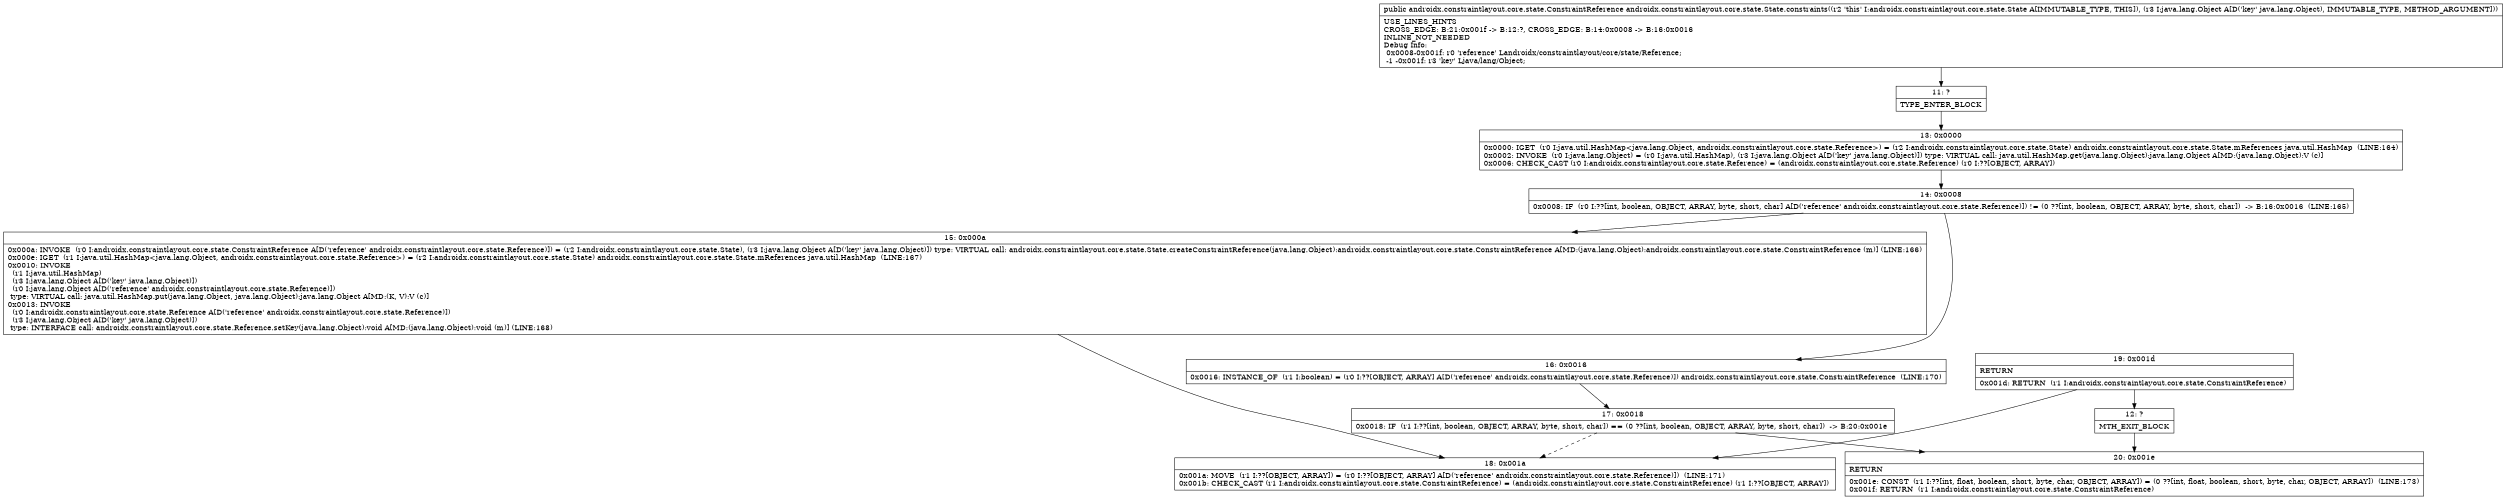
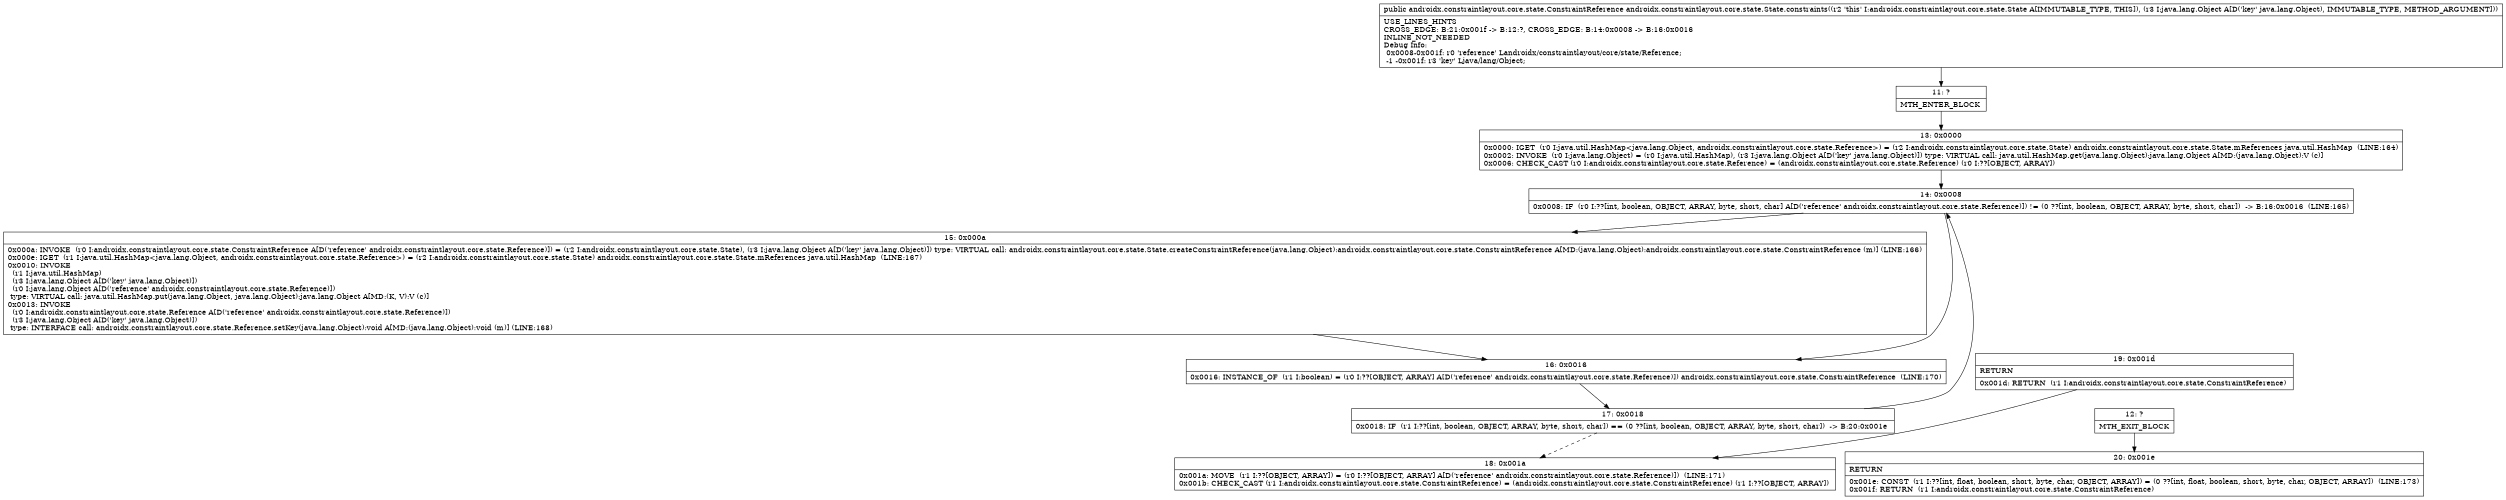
node "11: ?": text "TYPE_ENTER_BLOCK" -> "MTH_ENTER_BLOCK"
edge "19: 0x001d" -> "12: ?": removed
edge "15: 0x000a" -> "18: 0x001a": now "15: 0x000a" -> "16: 0x0016"
edge "17: 0x0018" -> "20: 0x001e": now "17: 0x0018" -> "14: 0x0008"
